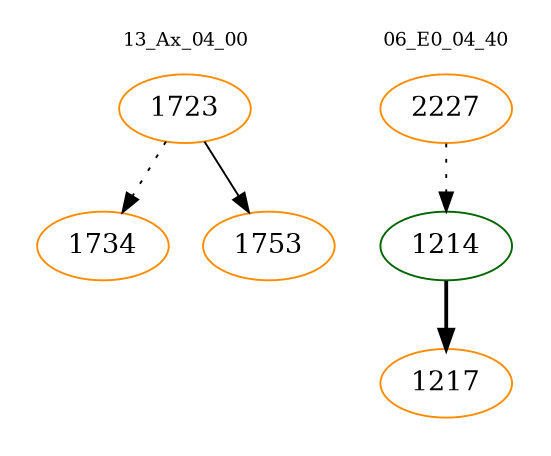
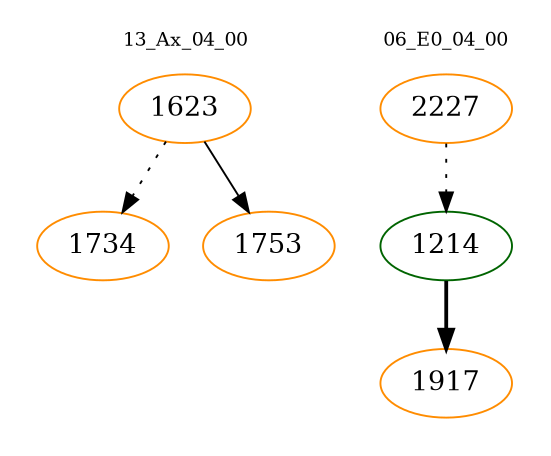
cluster "06_E0_04_40": label "06_E0_04_40" -> "06_E0_04_00"
node "1723": label "1723" -> "1623"
node "1217": label "1217" -> "1917"
